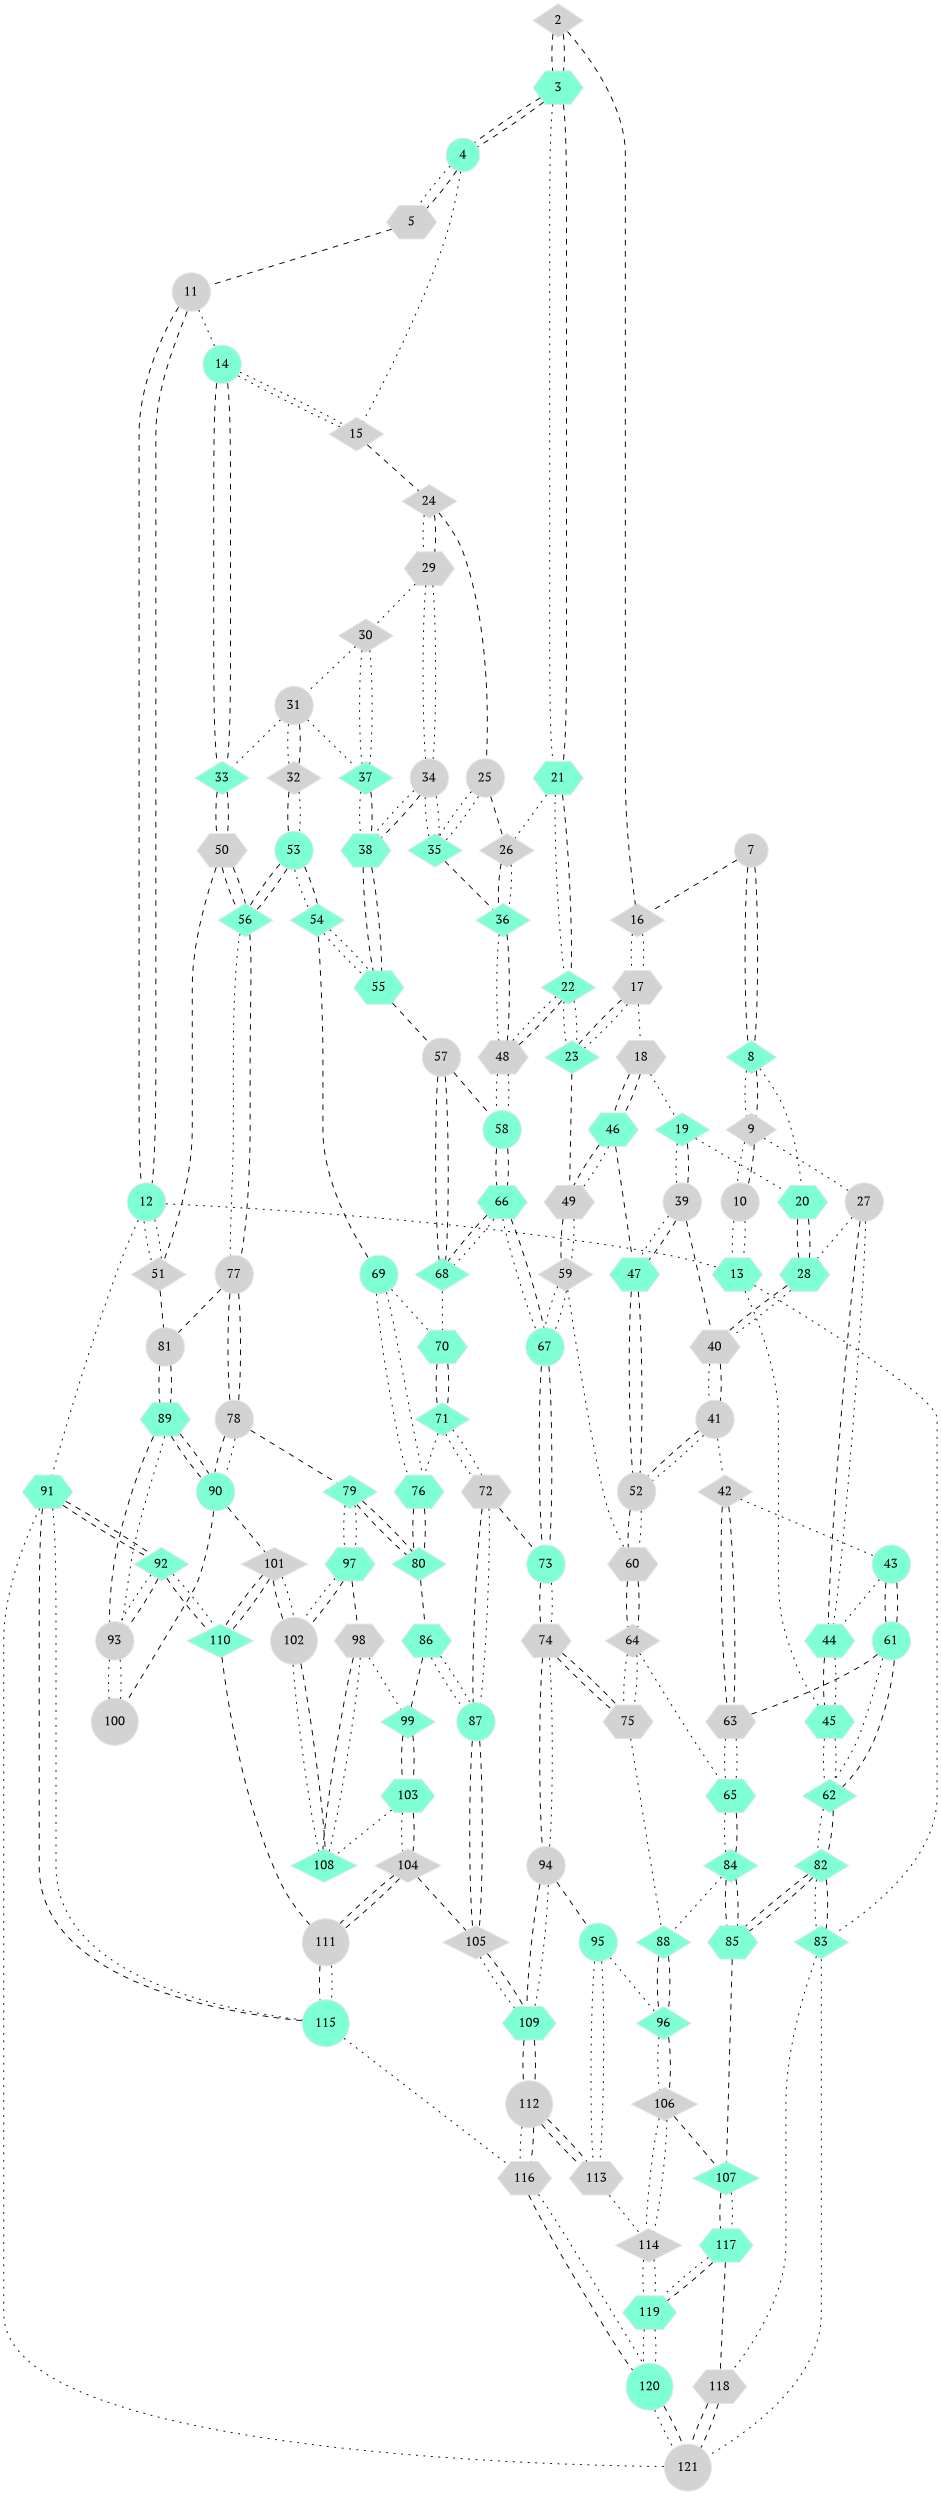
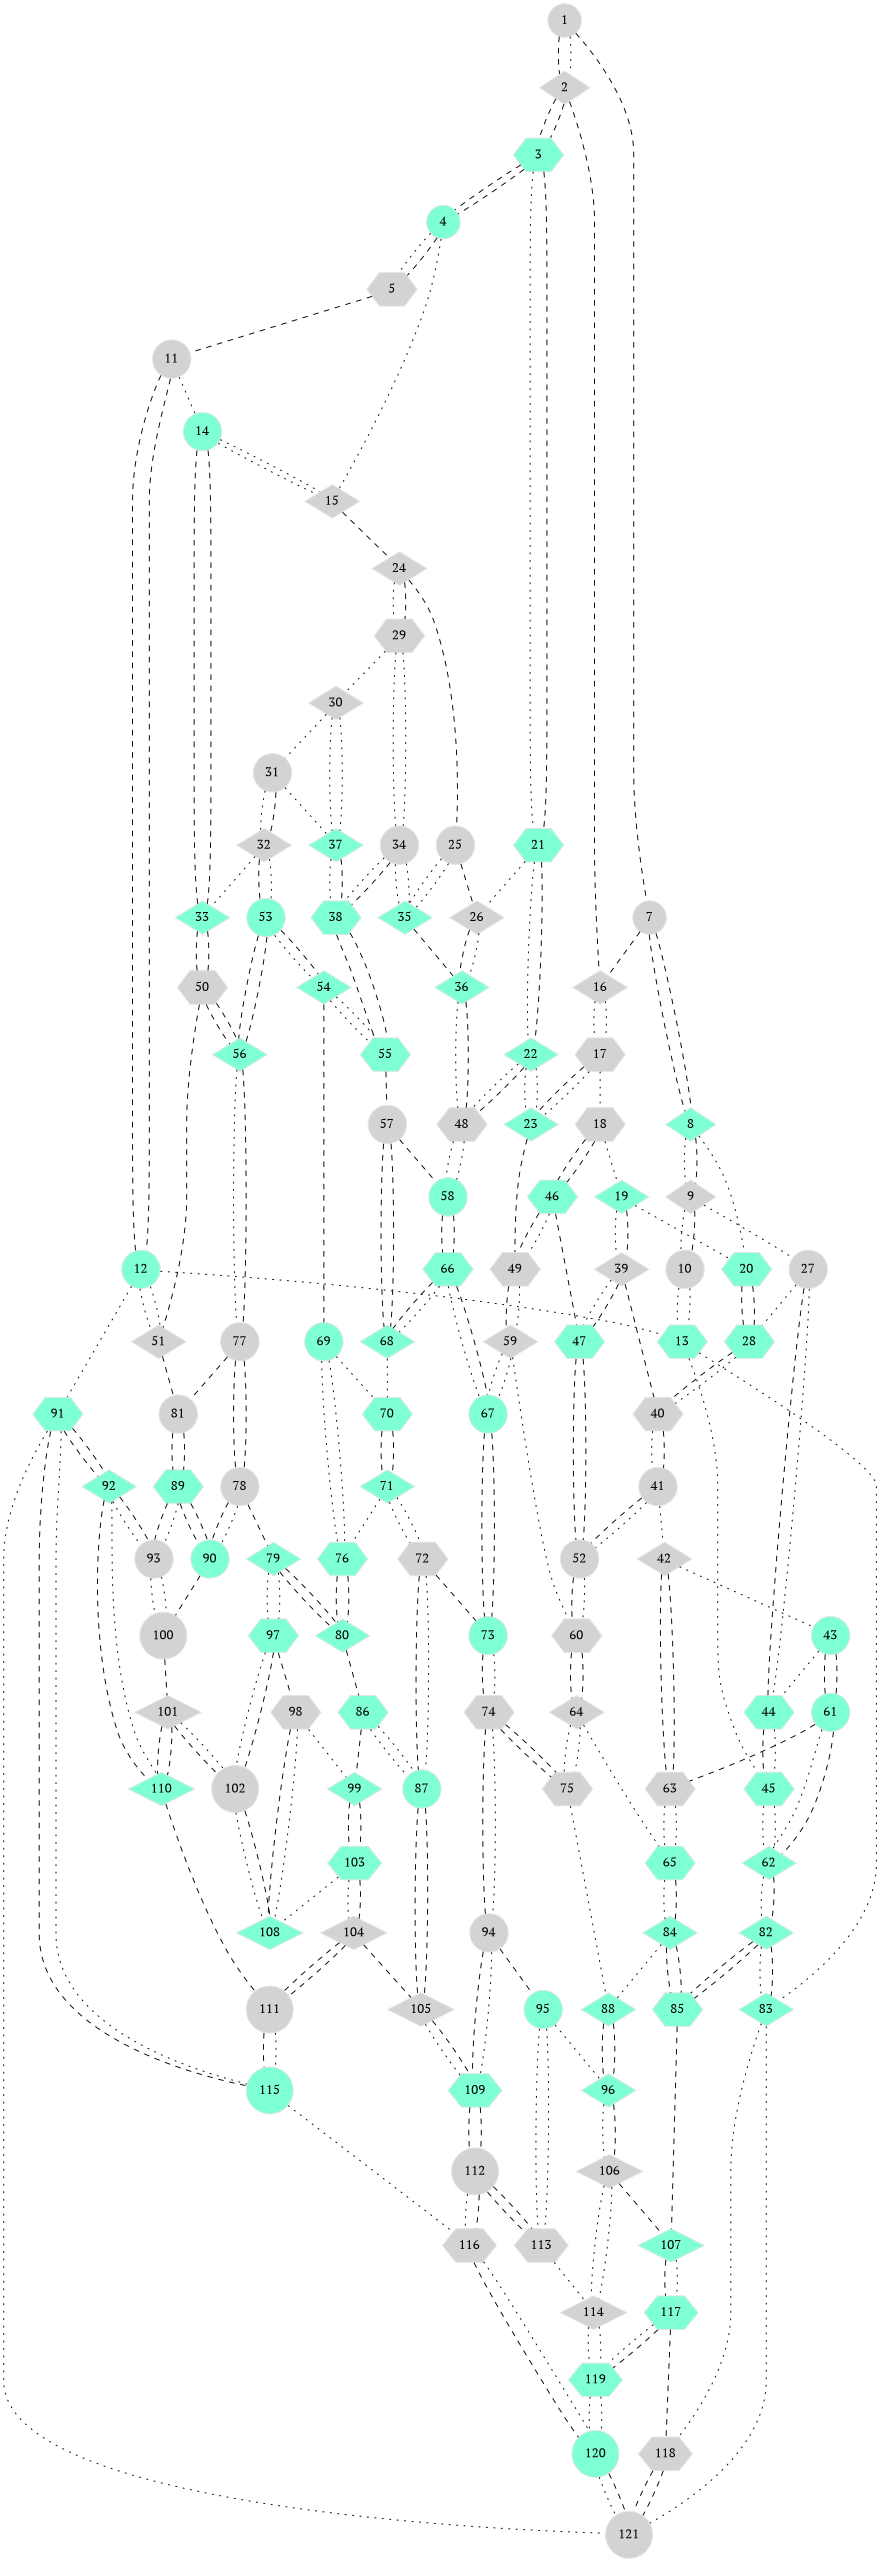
node "1": added
edge "31" -- "33": now "32" -- "33"
node "39": shape circle -> diamond
edge "90" -- "101": now "100" -- "101"
